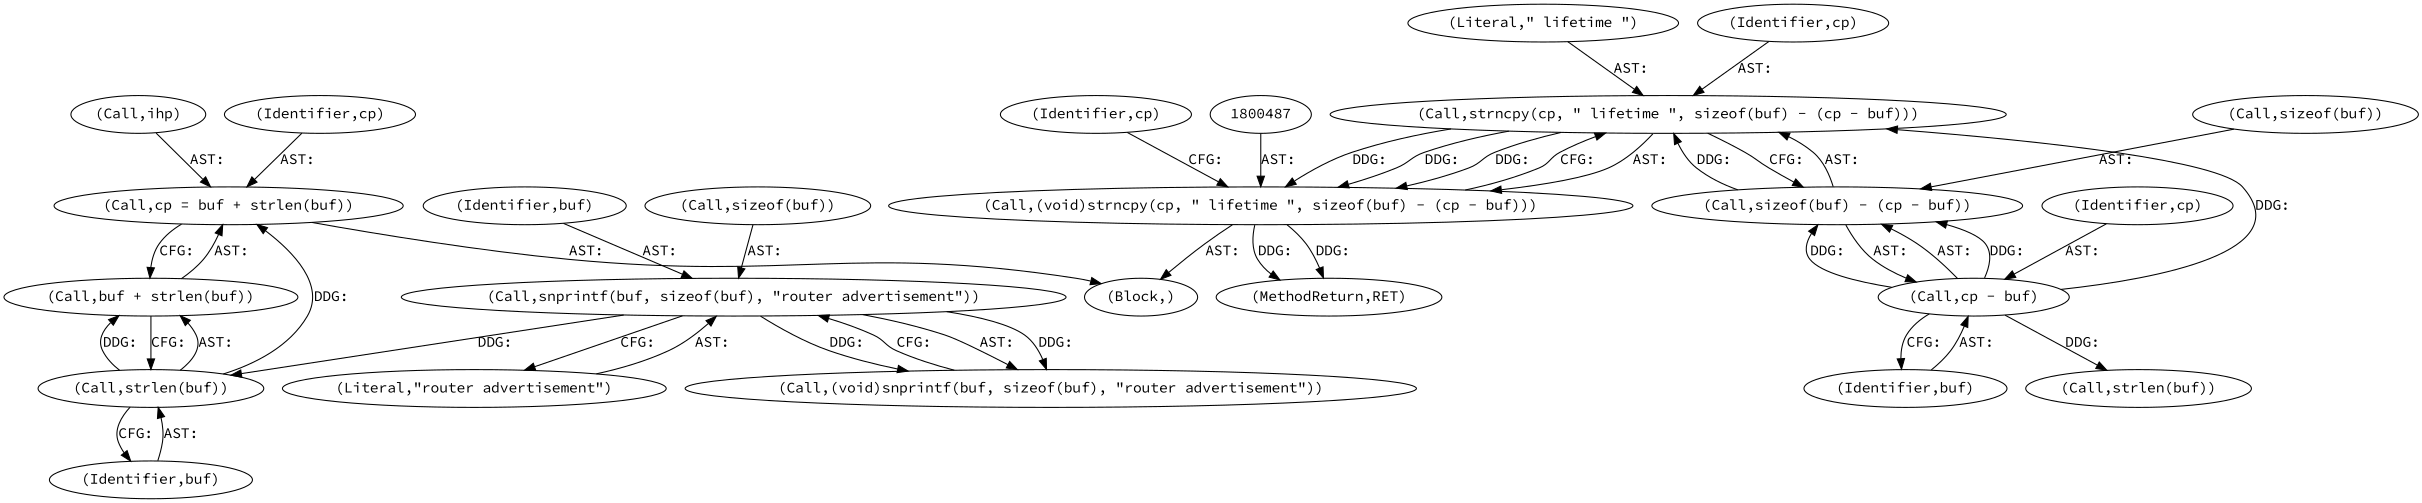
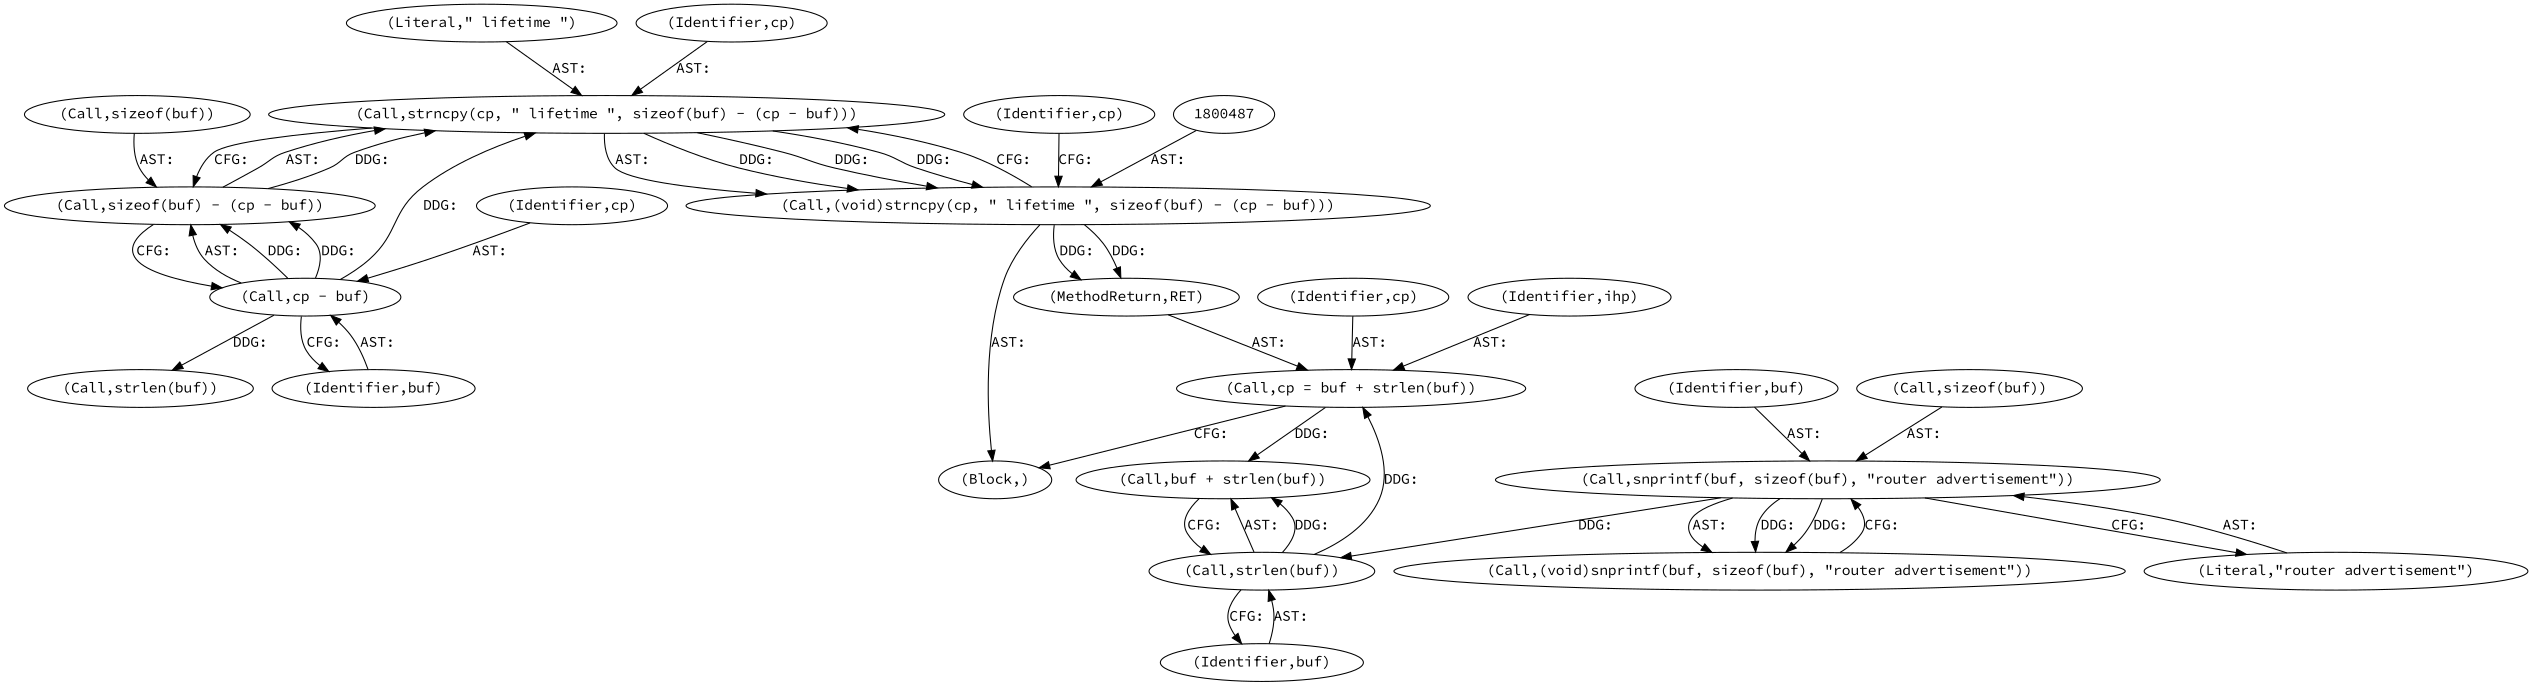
node "(Call,ihp)": label "(Call,ihp)" -> "(Identifier,ihp)"
edge "(Call,cp = buf + strlen(buf))" -> "(Call,buf + strlen(buf))": label "CFG: " -> "DDG: "
edge "(Call,cp = buf + strlen(buf))" -> "(Block,)": label "AST: " -> "CFG: "
edge "(Call,sizeof(buf) - (cp - buf))" -> "(Call,cp - buf)": label "AST: " -> "CFG: "
edge "(Call,buf + strlen(buf))" -> "(Call,cp = buf + strlen(buf))": now "(MethodReturn,RET)" -> "(Call,cp = buf + strlen(buf))"
